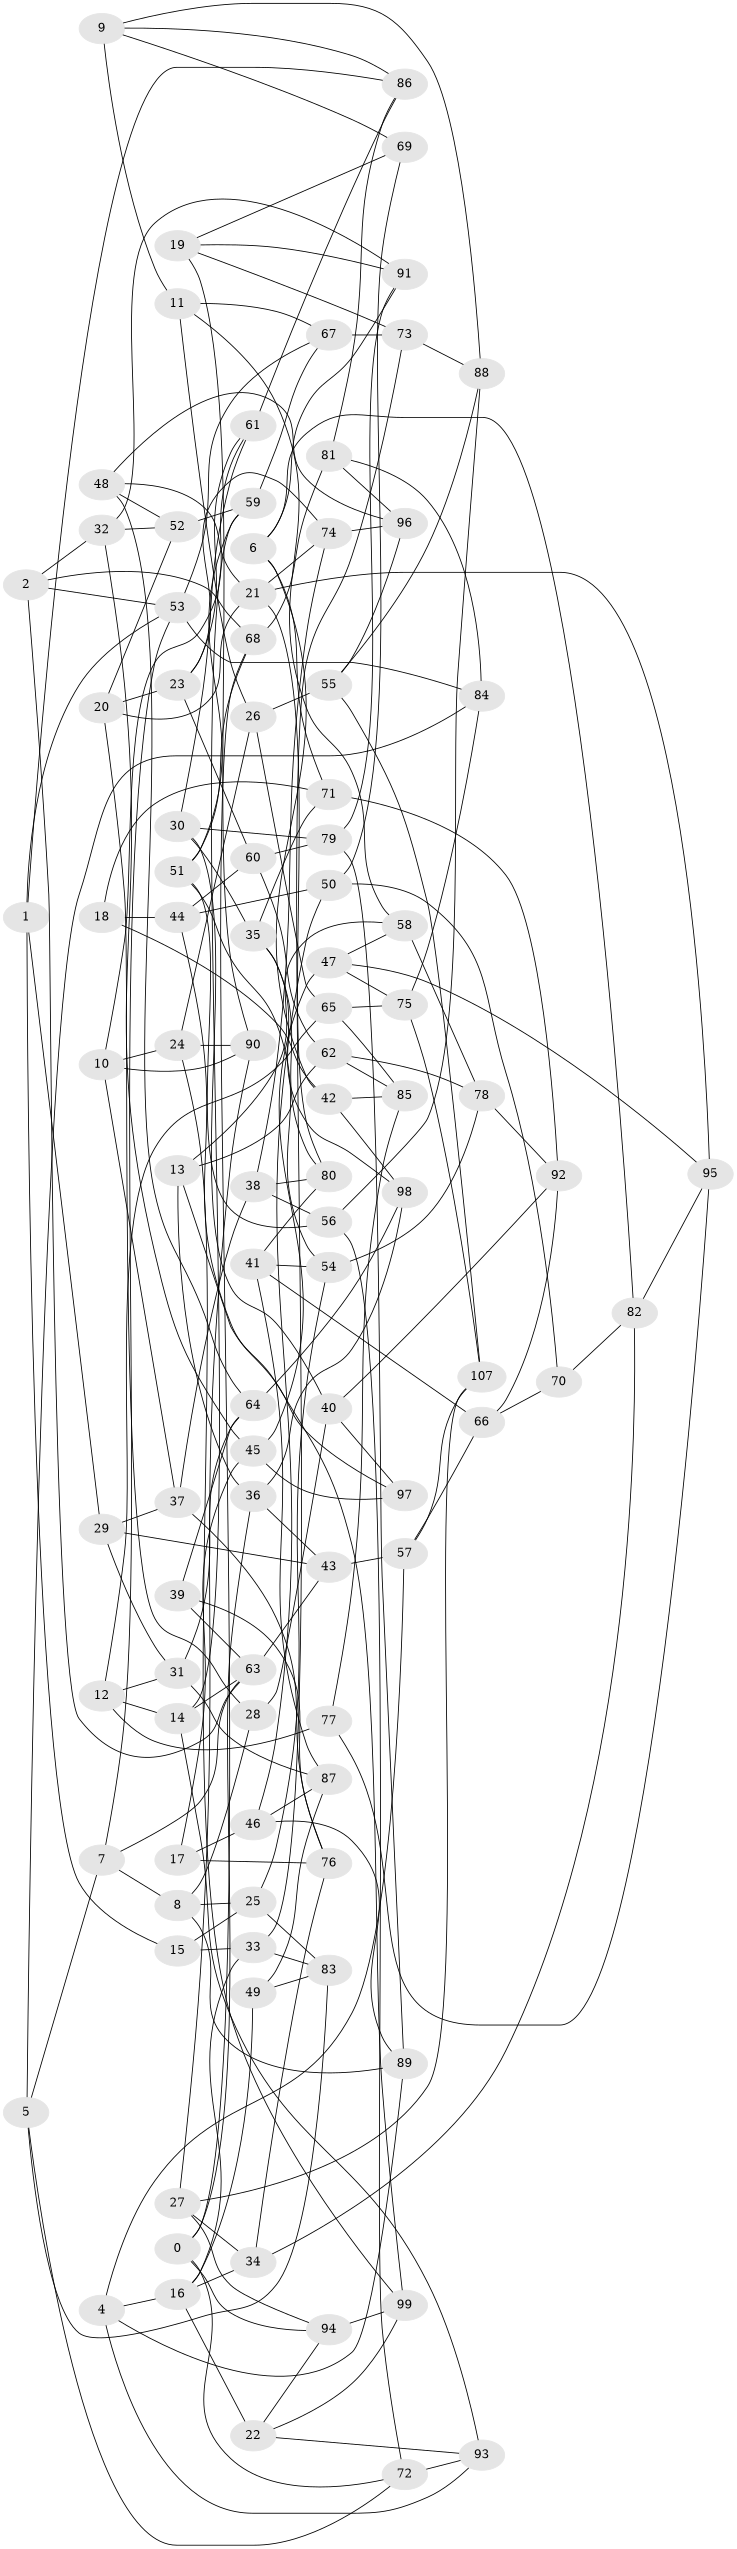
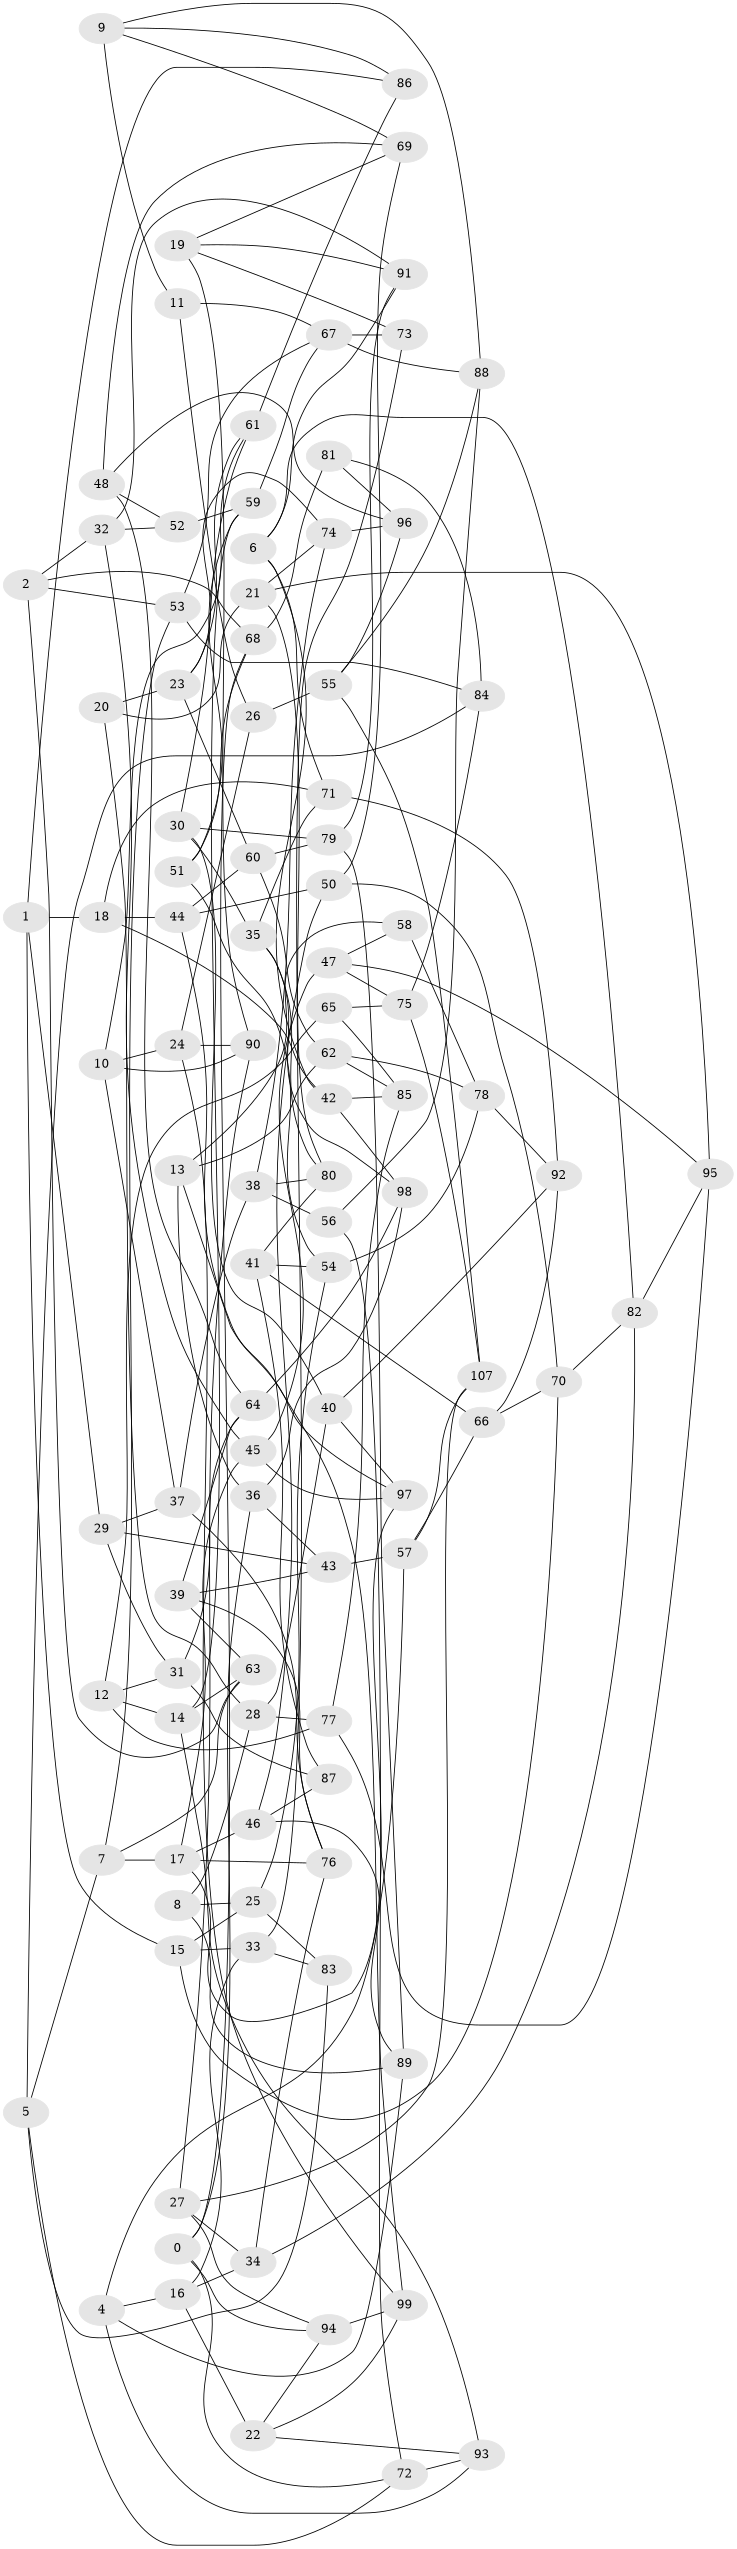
edge "86" -- "81": removed
edge "73" -- "88": now "67" -- "88"
edge "48" -- "21": now "48" -- "69"
edge "11" -- "58": removed
edge "52" -- "20": removed
edge "53" -- "1": now "18" -- "1"
edge "26" -- "65": removed
edge "51" -- "56": removed
edge "43" -- "63": now "43" -- "39"
edge "28" -- "77": added
edge "7" -- "8": now "7" -- "17"
edge "70" -- "15": added
edge "97" -- "17": added
node "49": removed
